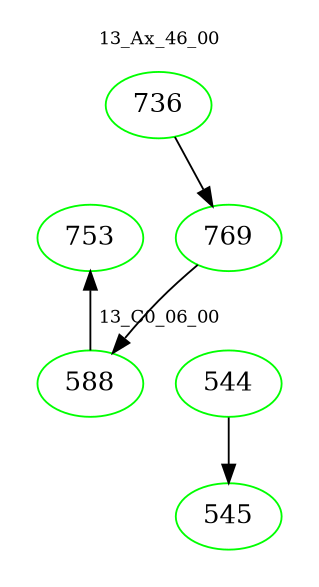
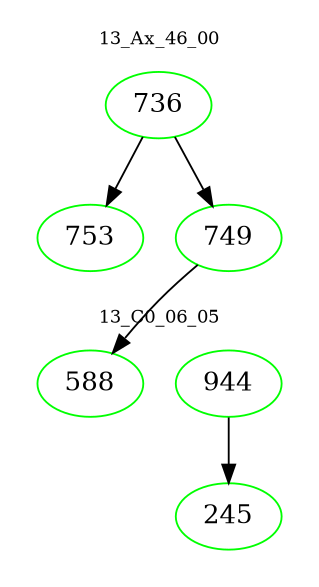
node "769": label "769" -> "749"
cluster "13_C0_06_00": label "13_C0_06_00" -> "13_C0_06_05"
edge "588" -> "753": now "736" -> "753"
node "544": label "544" -> "944"
node "545": label "545" -> "245"
